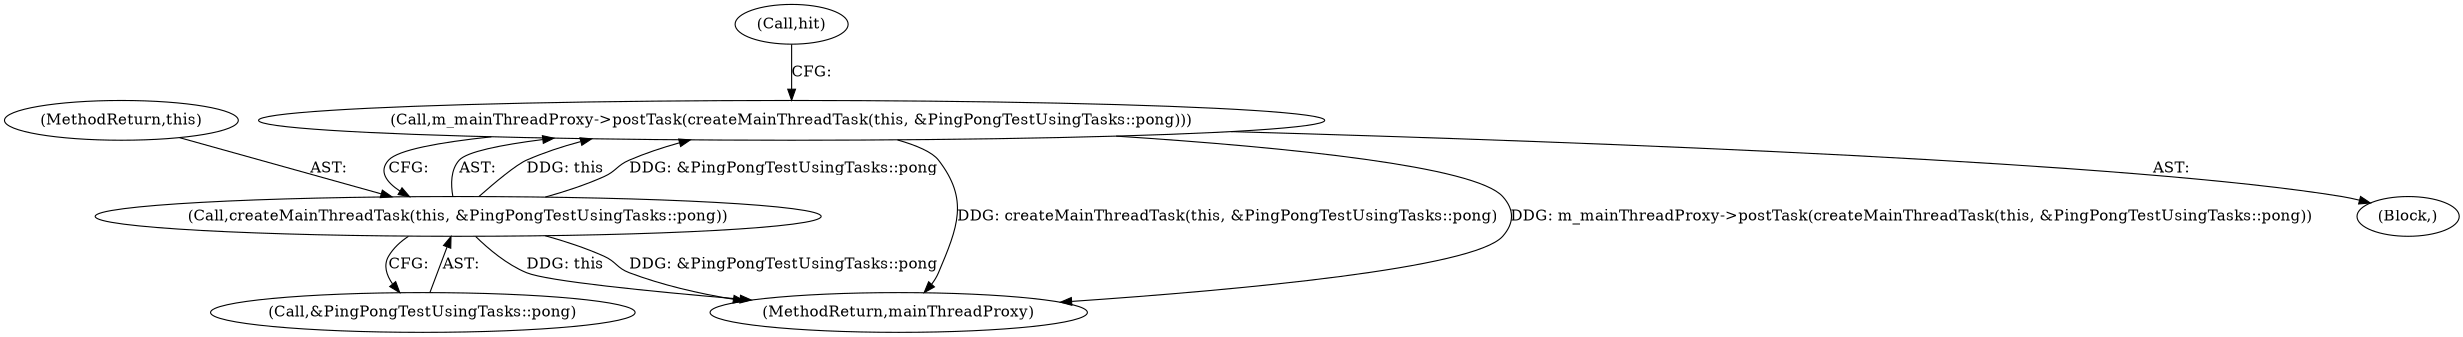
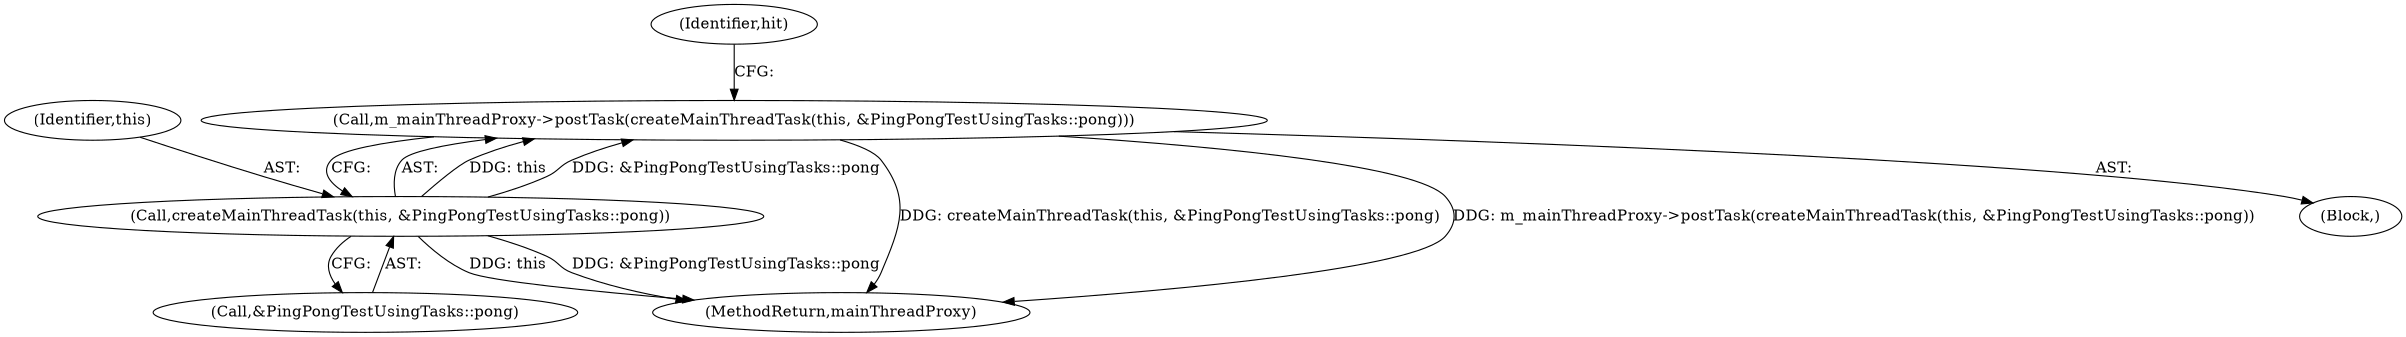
node "(Call,hit)": label "(Call,hit)" -> "(Identifier,hit)"
node "(MethodReturn,this)": label "(MethodReturn,this)" -> "(Identifier,this)"
